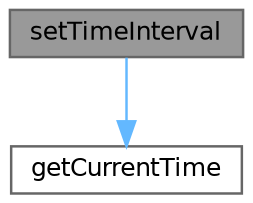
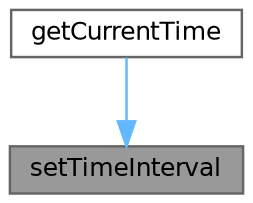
edge "setTimeInterval" -> "getCurrentTime": reversed
